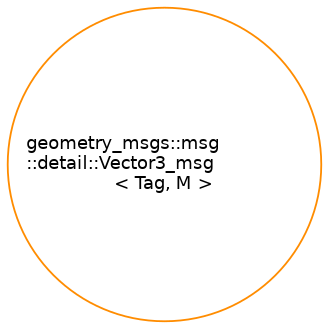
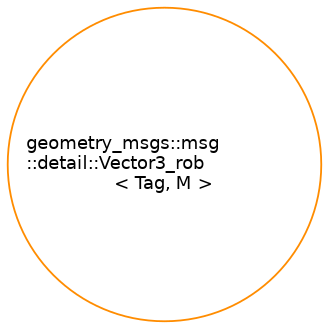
node "geometry_msgs::msg ::detail::Vector3_msg < Tag, M >": label "geometry_msgs::msg ::detail::Vector3_msg < Tag, M >" -> "geometry_msgs::msg ::detail::Vector3_rob < Tag, M >"
